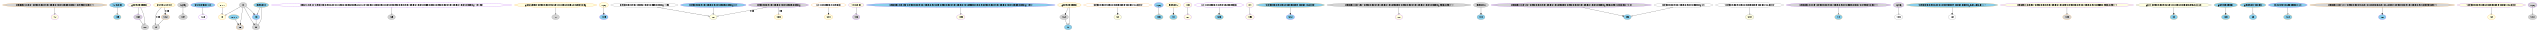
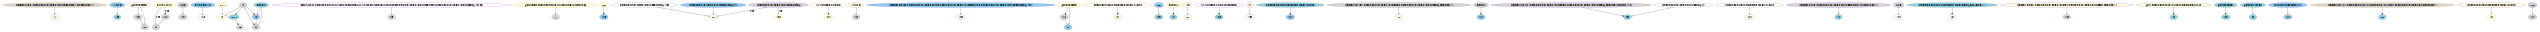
edge "0" -> "i10": now "0" -> "i10 + 1"
